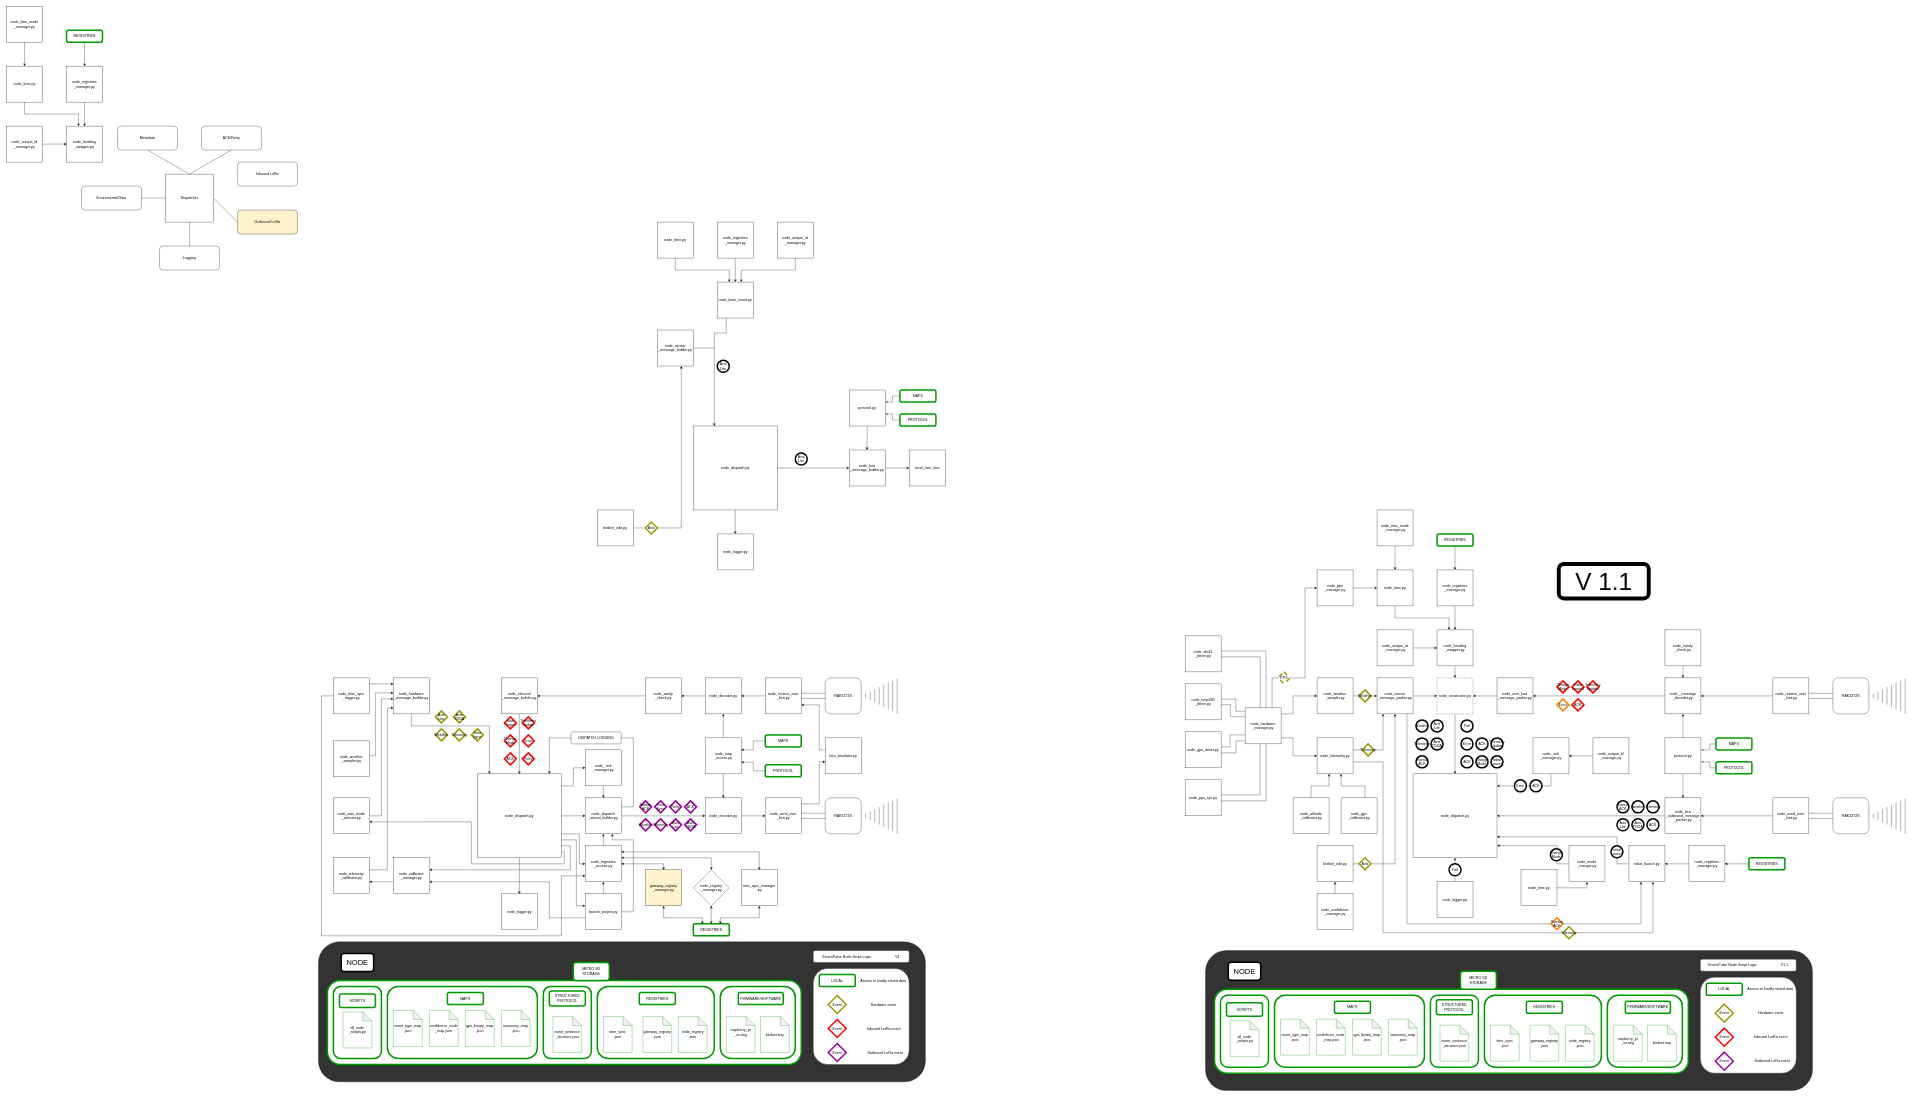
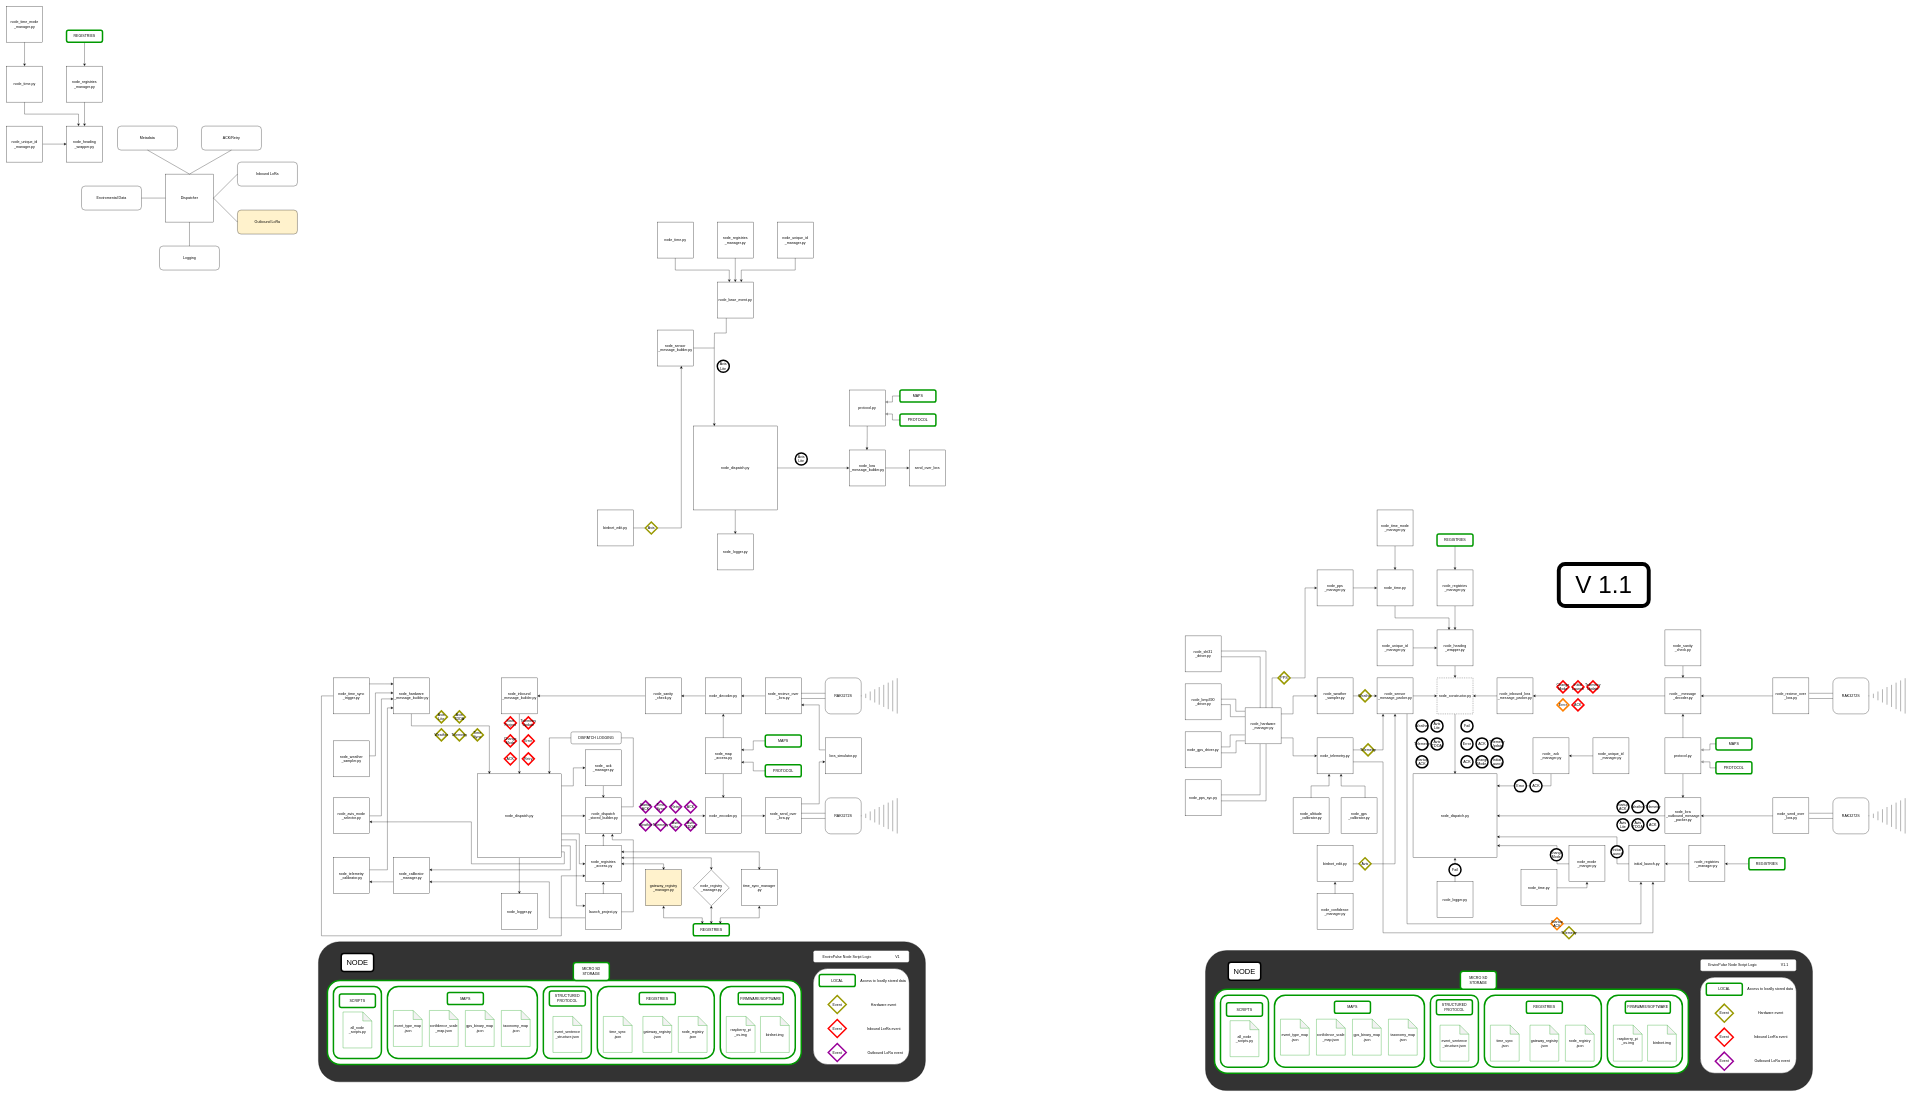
edge "Inbound LoRa" -- "Dispatcher": added
node "V 1.1": size 90x35 -> 90x42
node "PPS": style dashed -> solid
node "node_over_lora _message_packer.py": label "node_over_lora _message_packer.py" -> "node_inbound_lora _message_packer.py"
